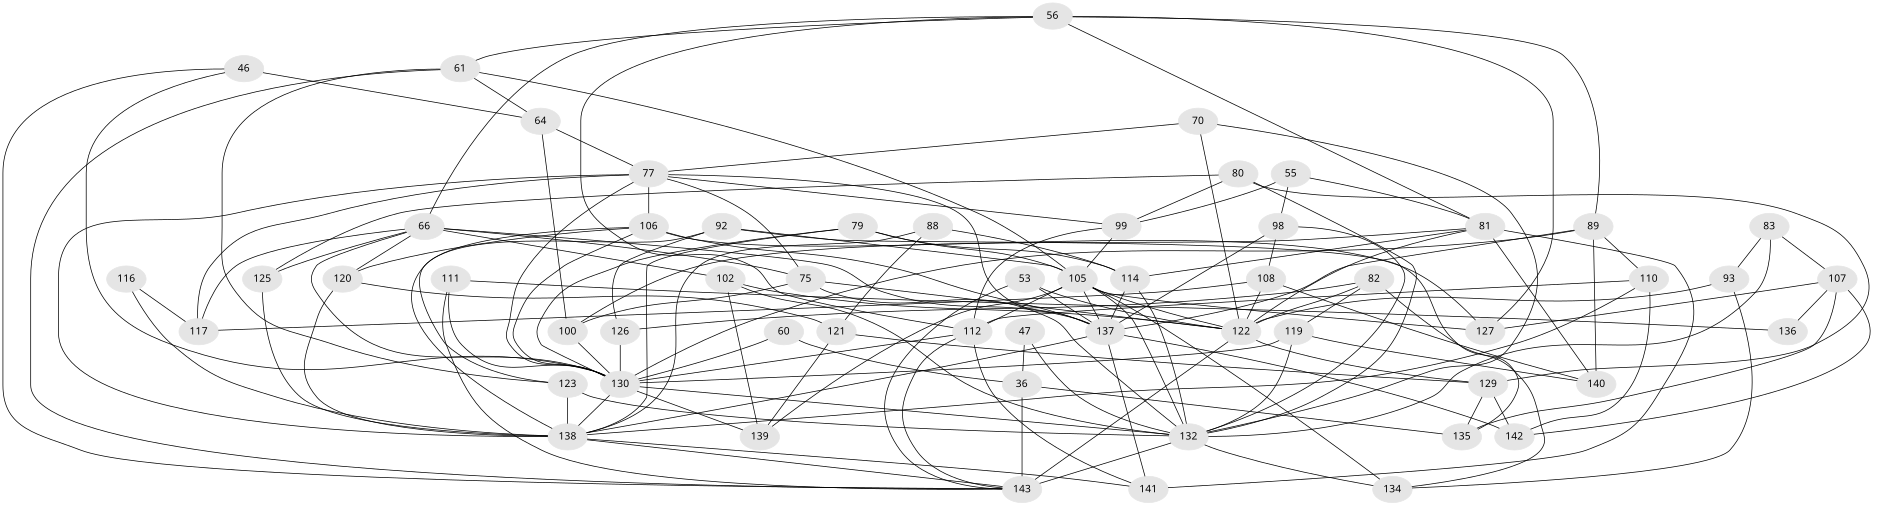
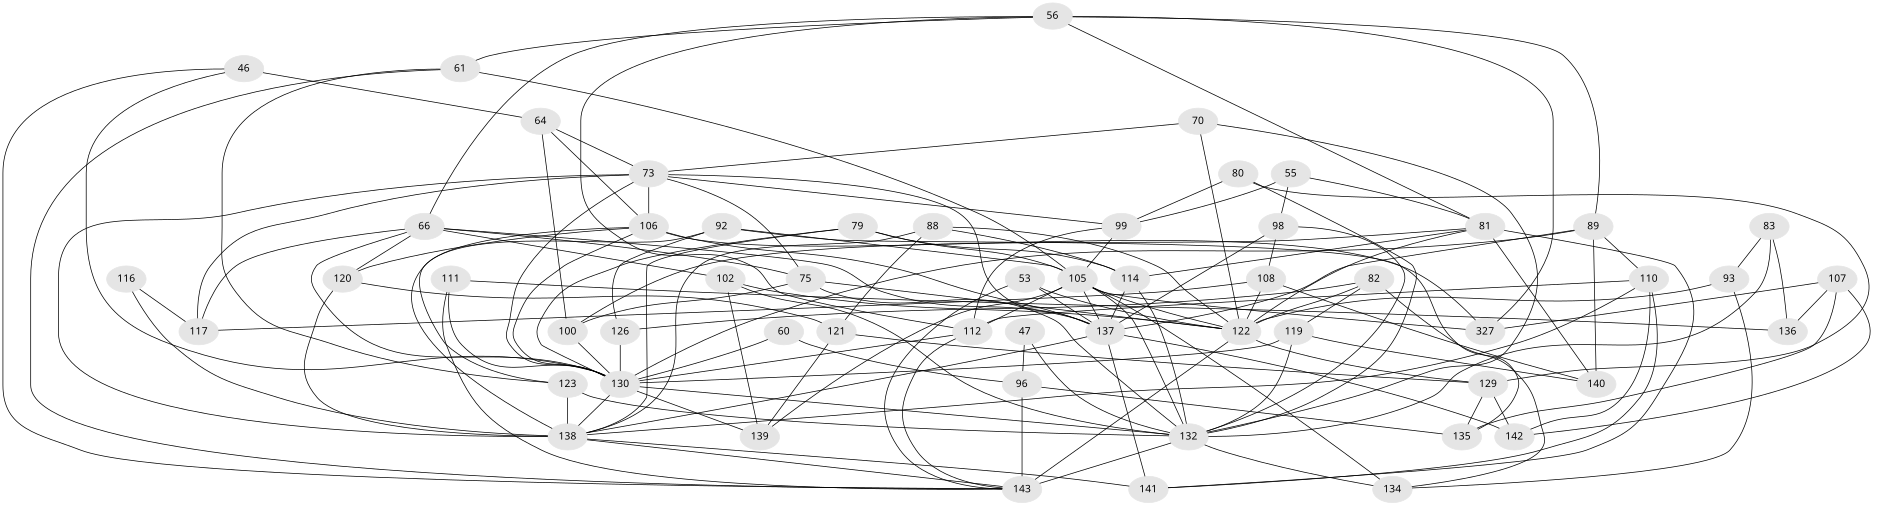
edge "61" -- "64": now "106" -- "64"
node "77": label "77" -> "73"
edge "83" -- "107": now "83" -- "136"
edge "88" -- "122": added
node "125": removed
node "127": label "127" -> "327"
node "36": label "36" -> "96"
edge "112" -- "141": now "110" -- "141"
